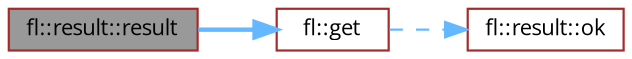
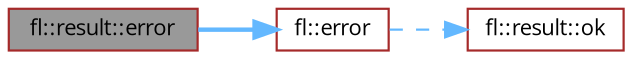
node "fl::result::result": label "fl::result::result" -> "fl::result::error"
node "fl::get": label "fl::get" -> "fl::error"
